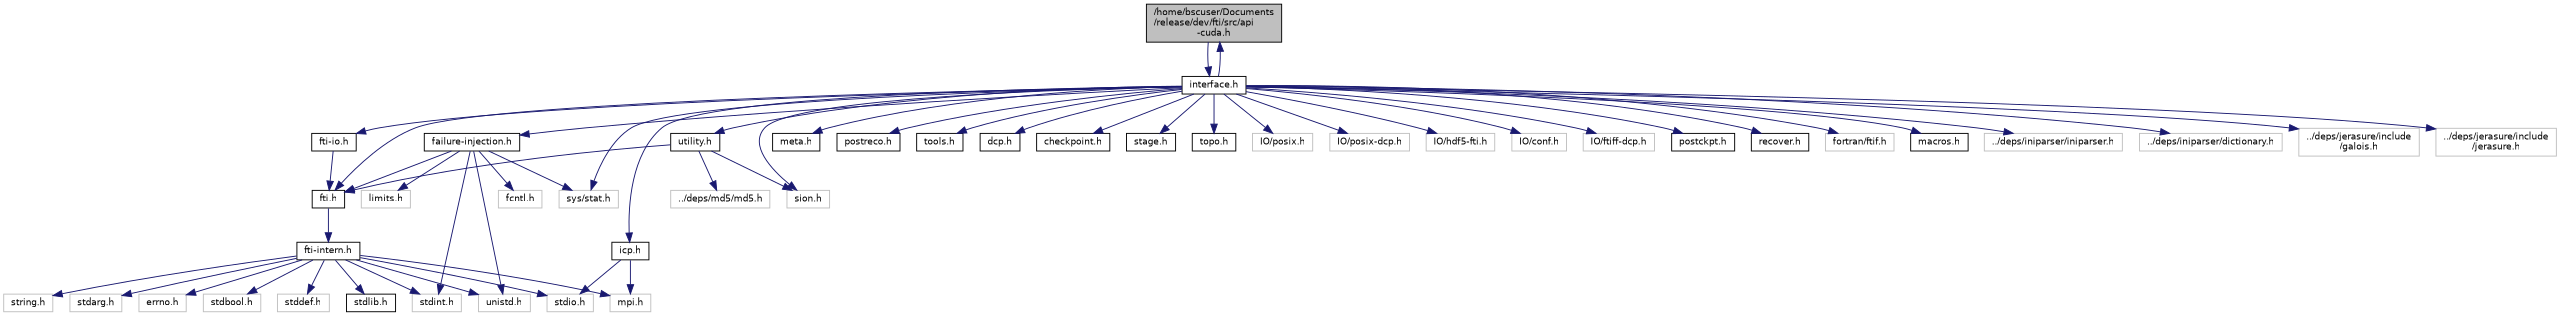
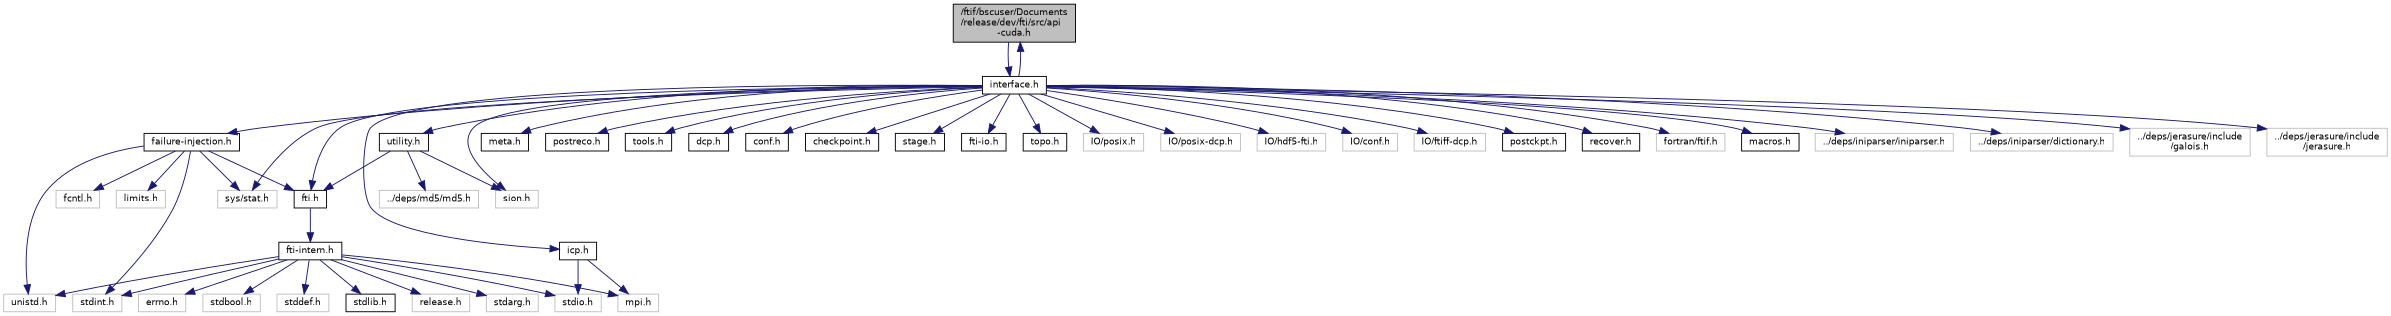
node "/home/bscuser/Documents /release/dev/fti/src/api -cuda.h": label "/home/bscuser/Documents /release/dev/fti/src/api -cuda.h" -> "/ftif/bscuser/Documents /release/dev/fti/src/api -cuda.h"
node "conf.h": added
edge "fti-io.h" -> "fti.h": removed
node "string.h": label "string.h" -> "release.h"
